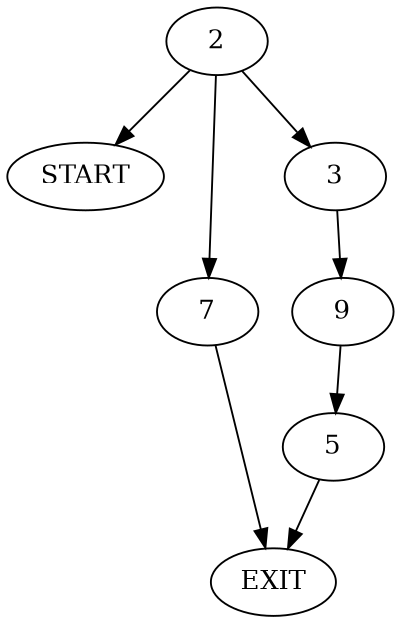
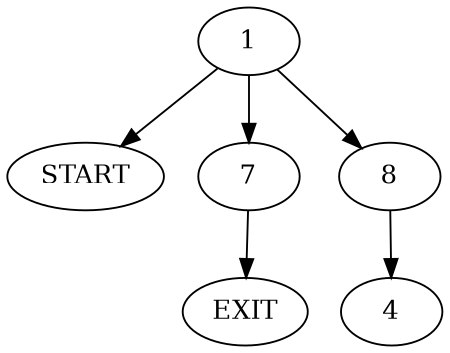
node "2": label "2" -> "1"
node "3": label "3" -> "8"
node "9": label "9" -> "4"
node "5": removed
